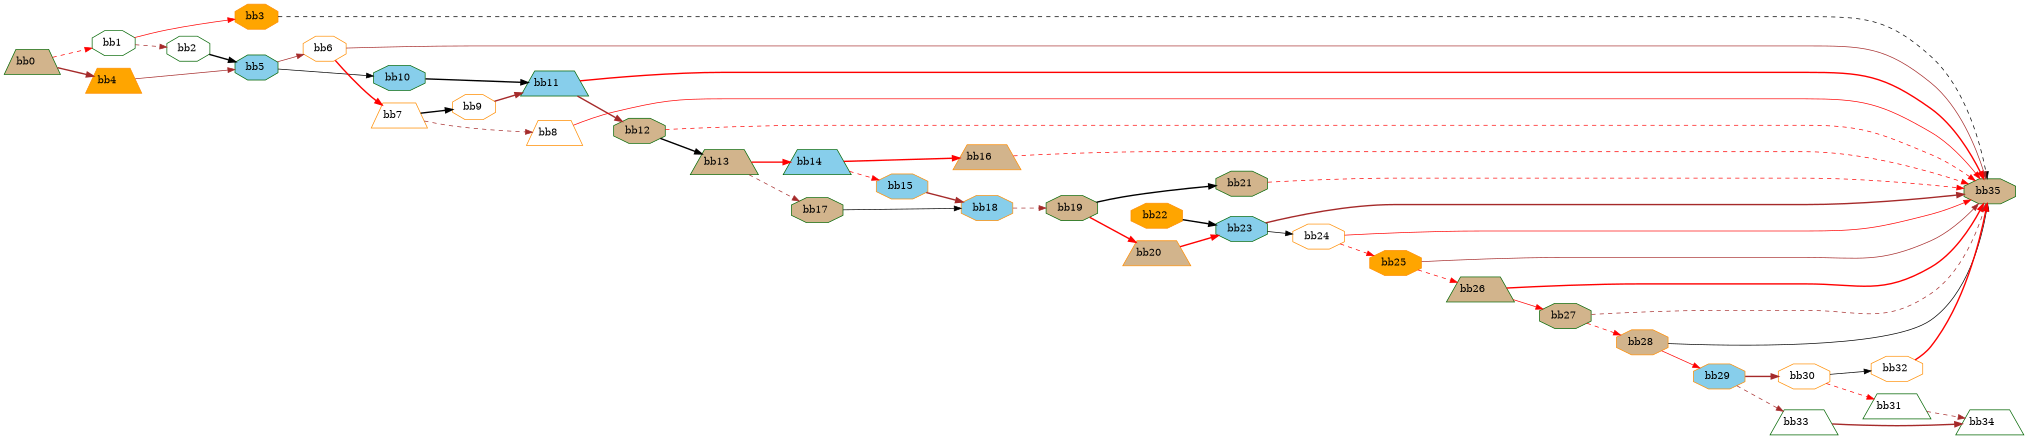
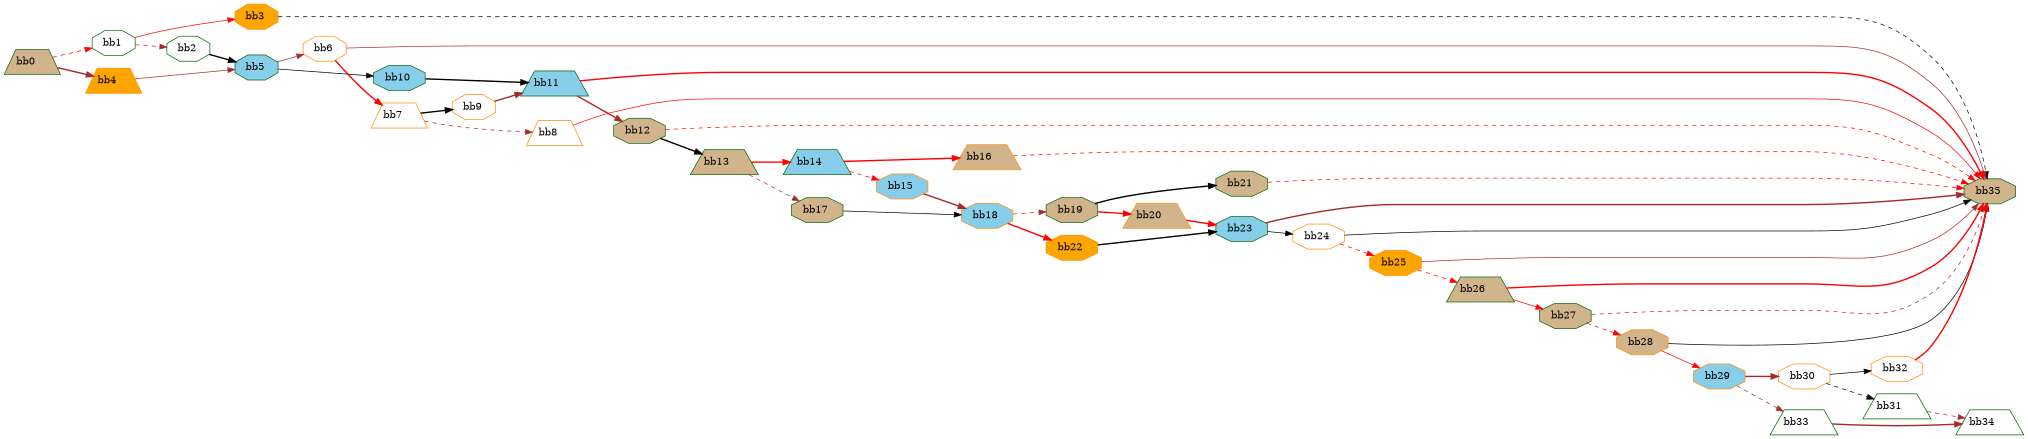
edge "bb18" -> "bb22": added
edge "bb24" -> "bb35": color red -> black
edge "bb30" -> "bb31": color red -> black
